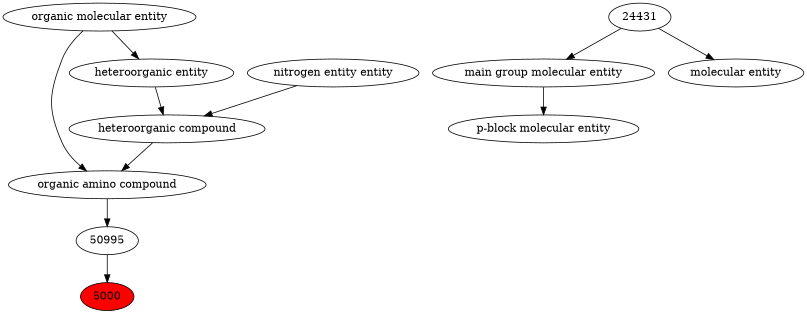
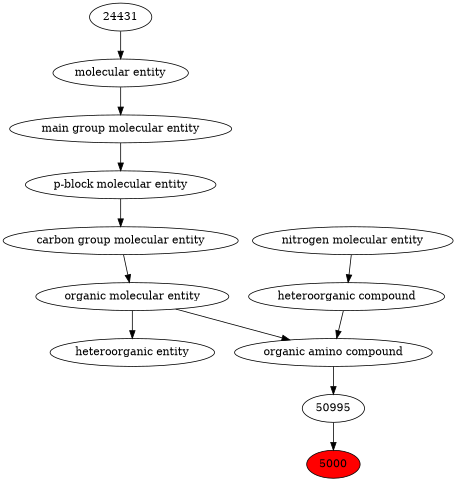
edge "24431" -> "main group molecular entity": now "molecular entity" -> "main group molecular entity"
node "nitrogen entity entity": label "nitrogen entity entity" -> "nitrogen molecular entity"
edge "heteroorganic entity" -> "heteroorganic compound": removed
node "carbon group molecular entity": added
